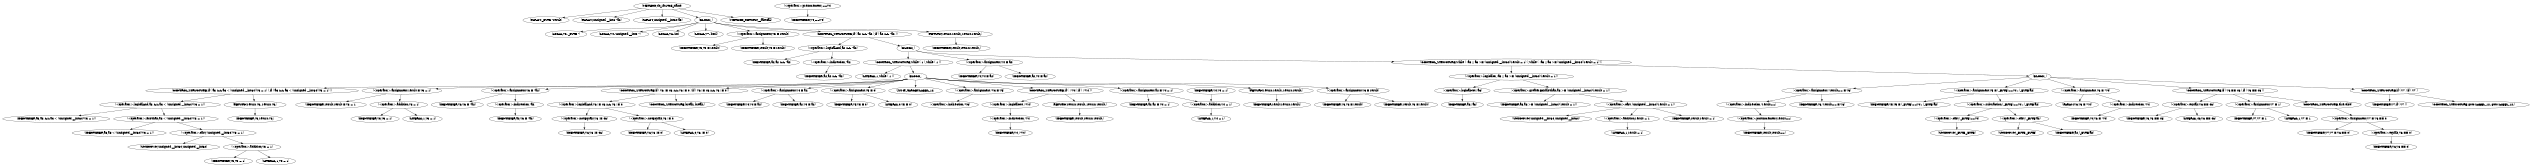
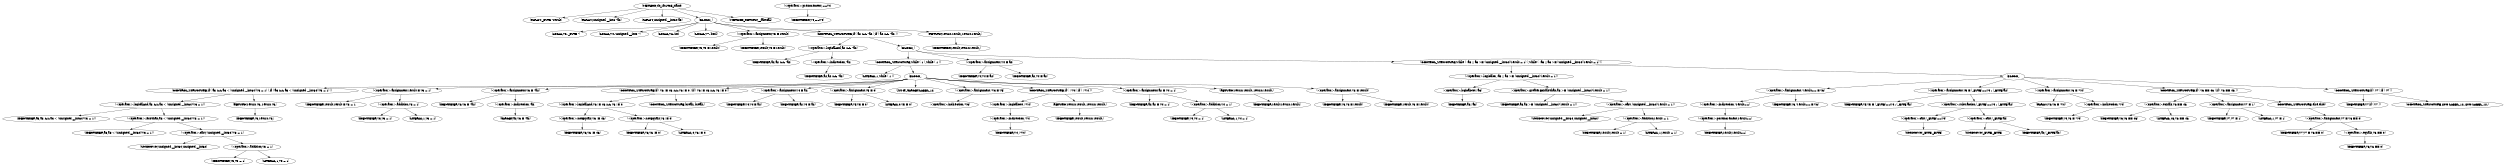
edge "(IDENTIFIER,v4,v4 + 1)" -> "(<operator>.addition,v4 + 1)": reversed
edge "(<operator>.cast,(unsigned __int64)(result + 1))" -> "(IDENTIFIER,result,result + 1)": now "(<operator>.addition,result + 1)" -> "(IDENTIFIER,result,result + 1)"
node "(IDENTIFIER,a2,v6 = *a2)": label "(IDENTIFIER,a2,v6 = *a2)" -> "(TARGET,a2,v6 = *a2)"
